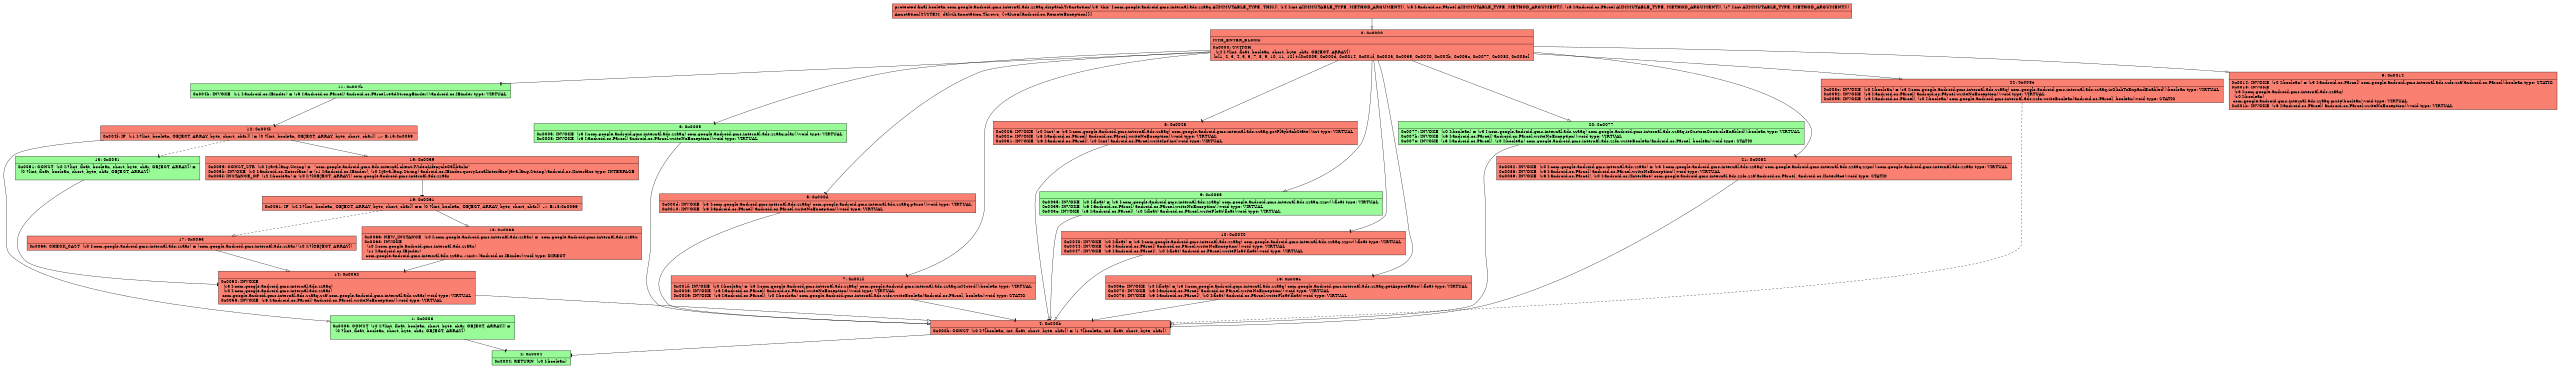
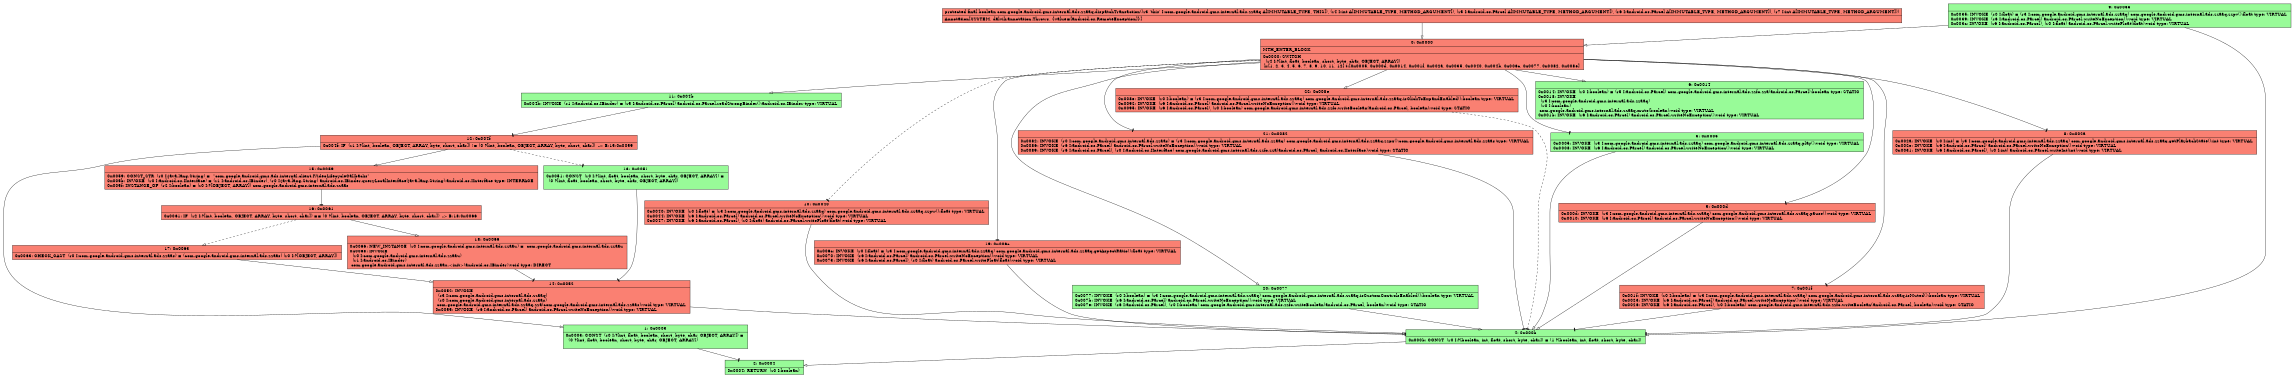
edge "0: 0x0000" -> "11: 0x004b": arrowhead tee -> onormal
node "6: 0x0014": fillcolor salmon -> palegreen
edge "0: 0x0000" -> "9: 0x0035": reversed
edge "0: 0x0000" -> "10: 0x0040": style solid -> dashed
node "4: 0x000b": fillcolor salmon -> palegreen
edge "4: 0x000b" -> "2: 0x0004": arrowhead tee -> onormal
